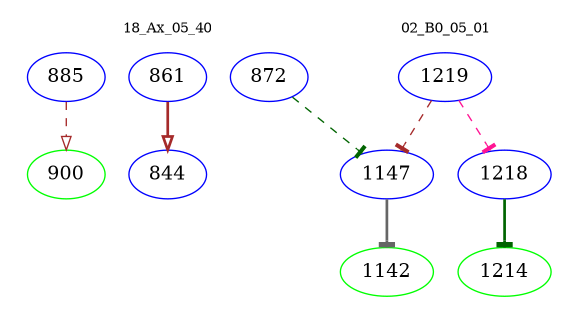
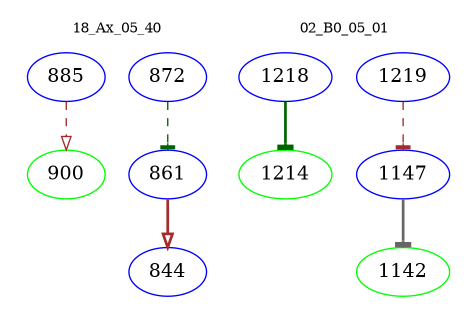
edge "872" -> "1147": now "872" -> "861"
edge "1219" -> "1218": removed
